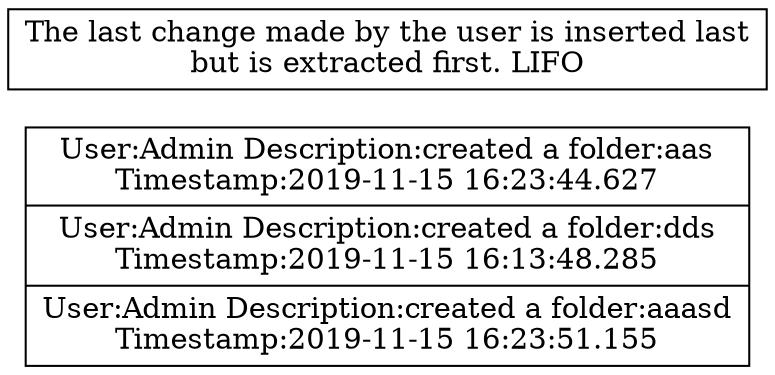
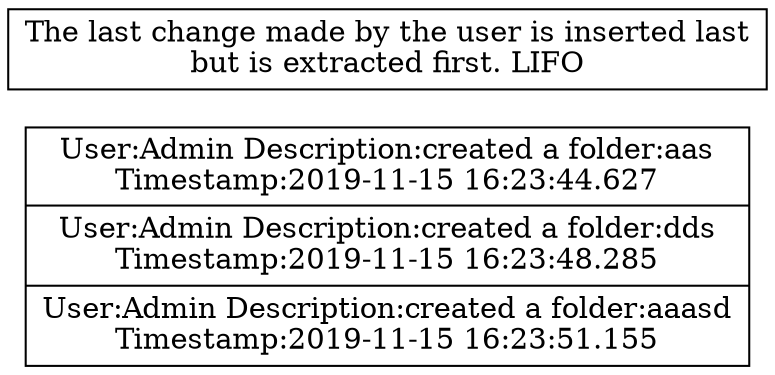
node "User:Admin Description:created a folder:aas": text "Timestamp:2019-11-15 16:13:48.285" -> "Timestamp:2019-11-15 16:23:48.285"
